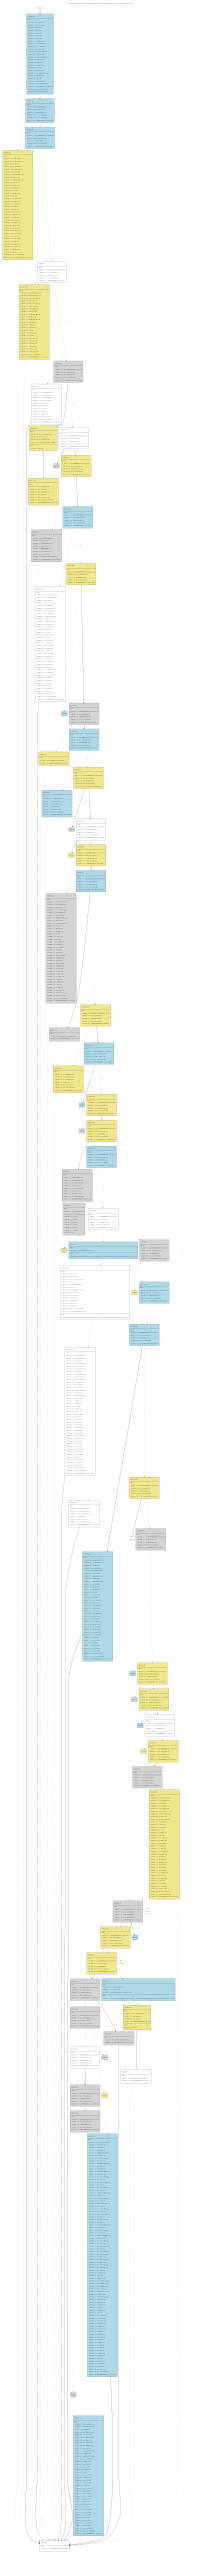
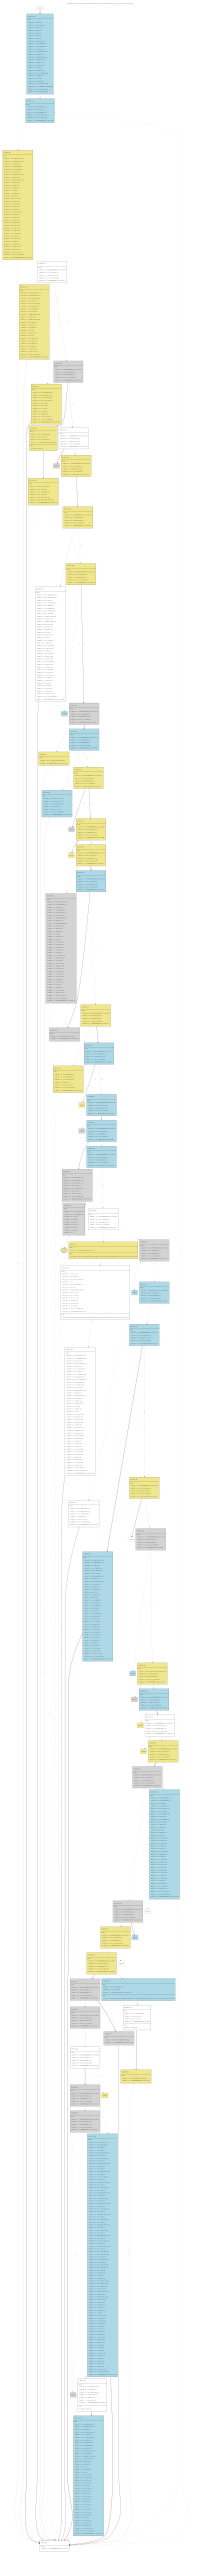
node "0x4012e4 [28]": removed
node "0x40174e [53]": fillcolor white -> khaki
node "0x401370 [28]": fillcolor lightblue -> khaki
node "0x401d5a [42]": removed
node "0x4013fc [28]": fillcolor white -> khaki
node "0x401fa3": fillcolor lightblue -> khaki
node "0x401488 [28]": fillcolor khaki -> lightblue
node "0x4014a4 [28]": fillcolor khaki -> lightblue
node "0x401c66 [5]": fillcolor lightblue -> khaki
node "0x401dae": fillcolor khaki -> lightblue
node "0x4015a0 [28]": fillcolor khaki -> lightblue
node "0x402258": fillcolor lightblue -> khaki
node "0x401a44 [147]": fillcolor khaki -> lightblue
node "0x401d90 [15]": fillcolor khaki -> white
node "0x40236c": removed
node "0x401d9f [15]": fillcolor white -> khaki
node "0x401ad7 [29]": added
